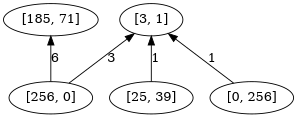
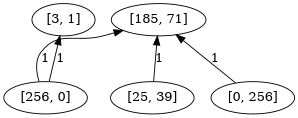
edge "[256, 0]" -> "[185, 71]": label "6" -> "1"
edge "[256, 0]" -> "[3, 1]": label "3" -> "1"
edge "[0, 256]" -> "[3, 1]": now "[0, 256]" -> "[185, 71]"
edge "[25, 39]" -> "[3, 1]": now "[25, 39]" -> "[185, 71]"
